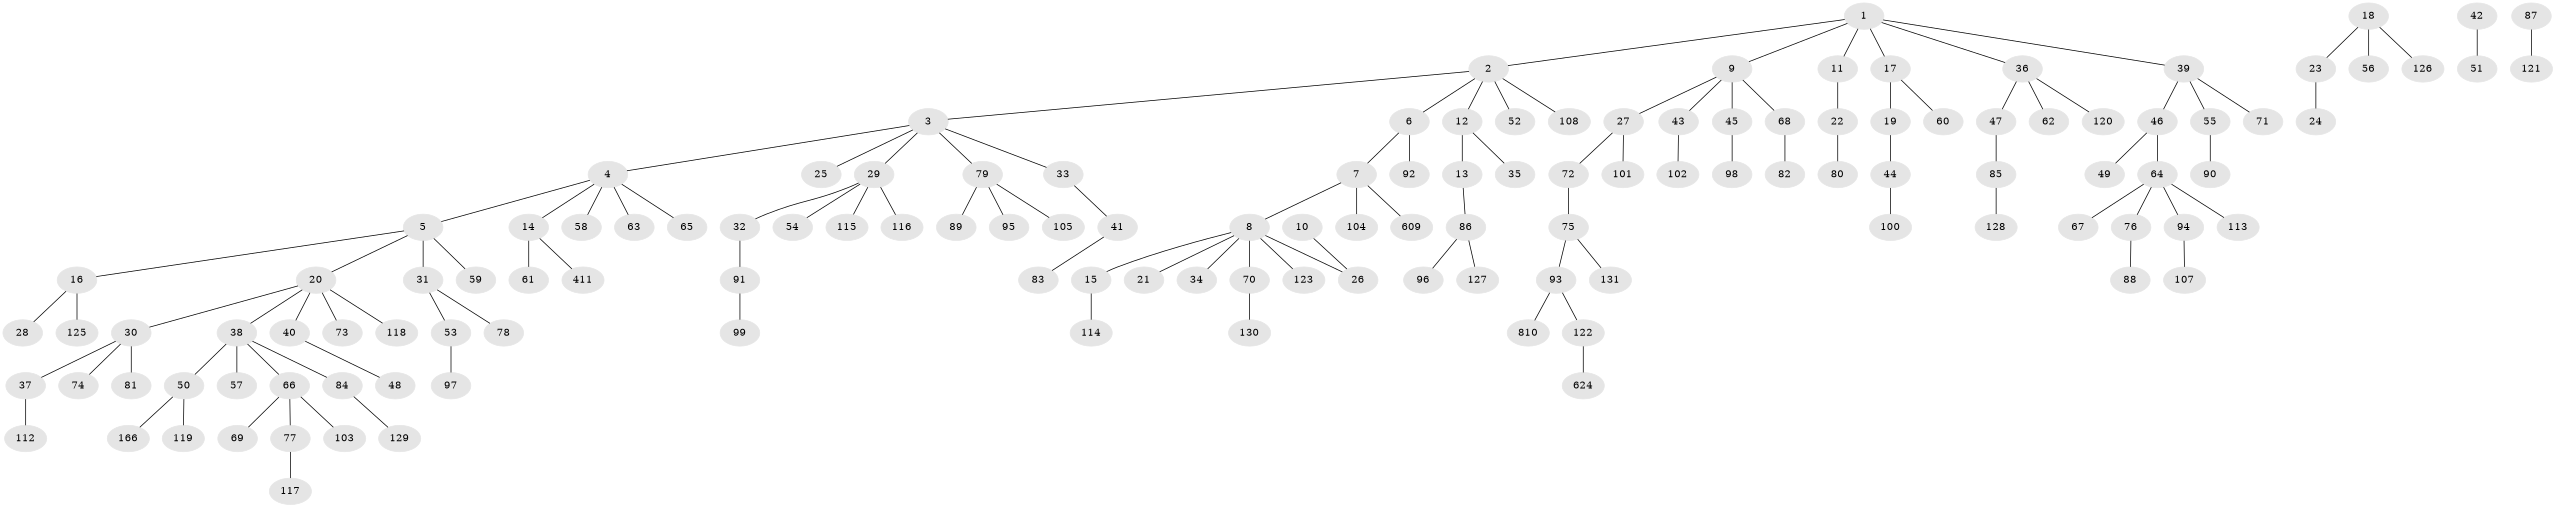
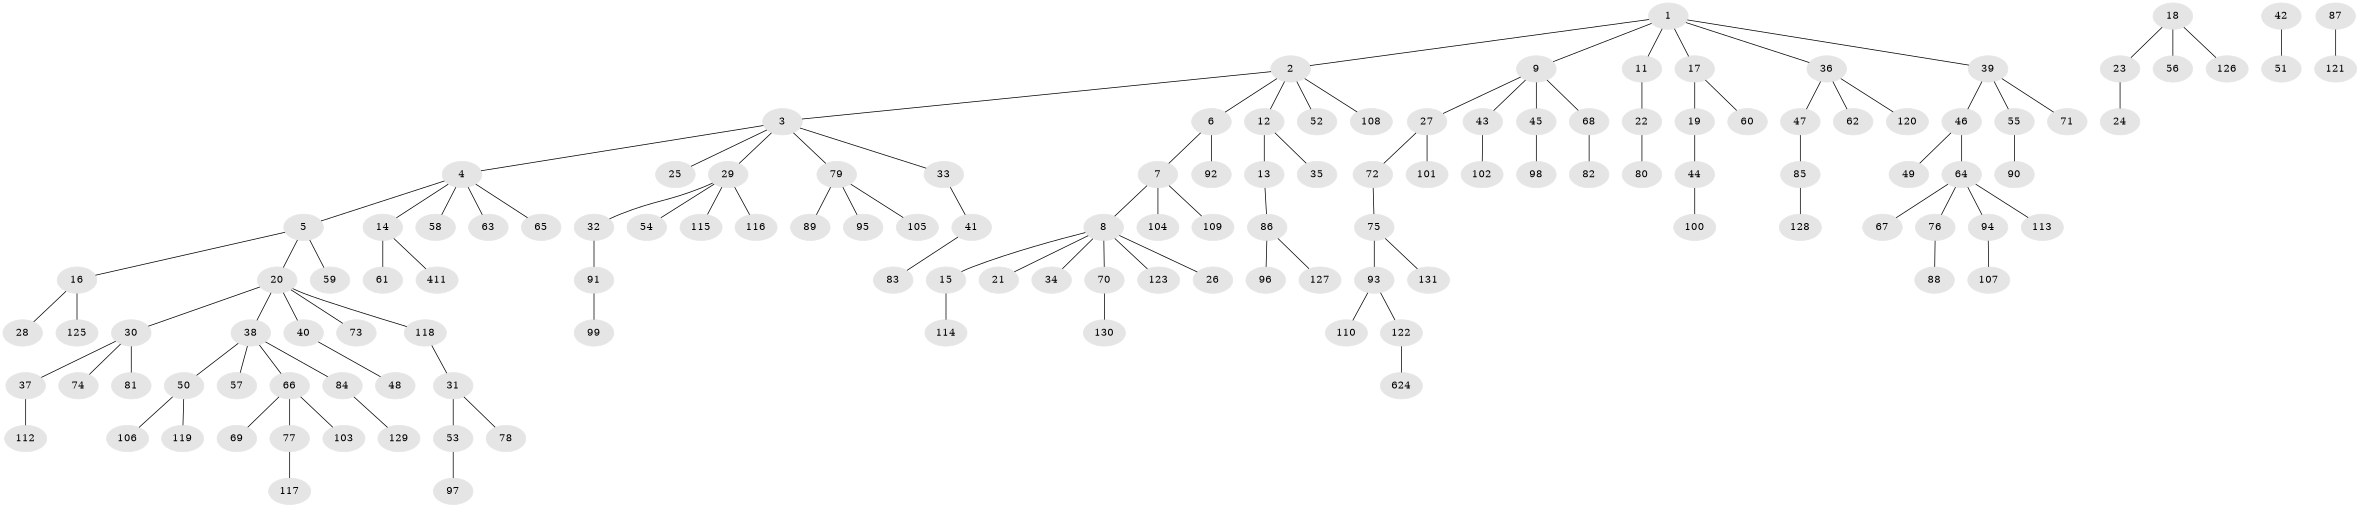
node "10": removed
node "609": label "609" -> "109"
edge "5" -- "31": now "118" -- "31"
node "810": label "810" -> "110"
node "166": label "166" -> "106"
